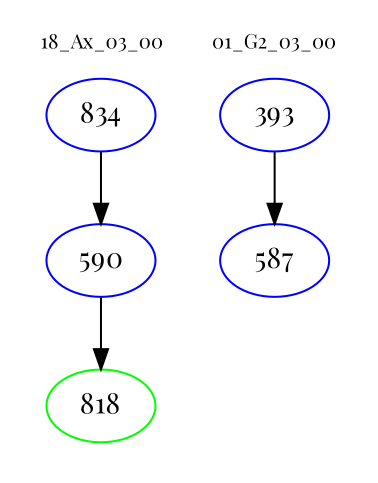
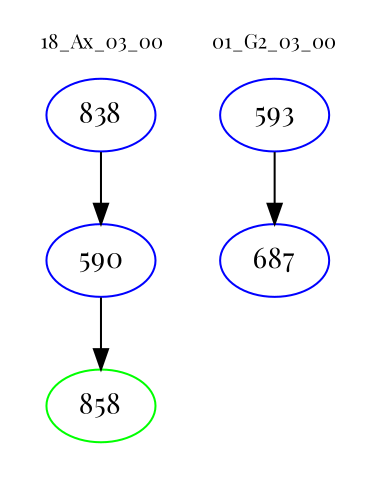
node "834": label "834" -> "838"
node "393": label "393" -> "593"
node "587": label "587" -> "687"
node "818": label "818" -> "858"
